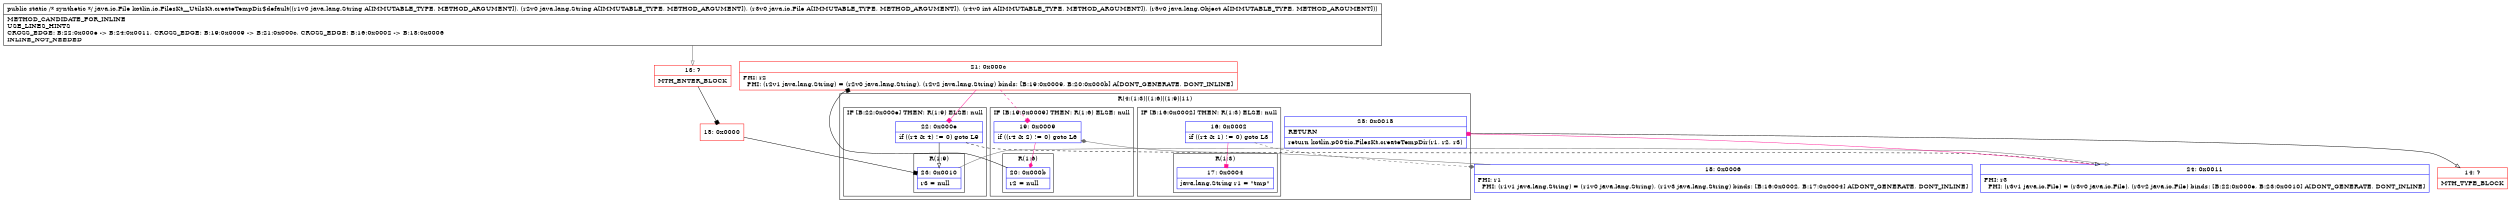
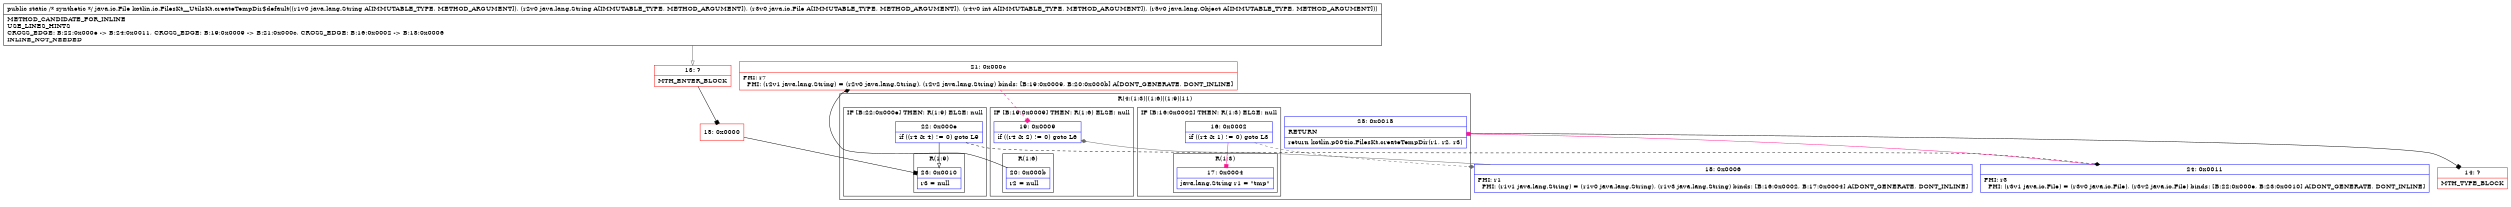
node "21: 0x000c": text "PHI: r2" -> "PHI: r7"
edge "21: 0x000c" -> "22: 0x000e": removed
edge "25: 0x0015" -> "14: ?": arrowhead onormal -> box
edge "23: 0x0010" -> "24: 0x0011": removed
edge "22: 0x000e" -> "24: 0x0011": arrowhead onormal -> diamond
edge "20: 0x000b" -> "21: 0x000c": arrowhead box -> diamond
edge "19: 0x0009" -> "20: 0x000b": removed
